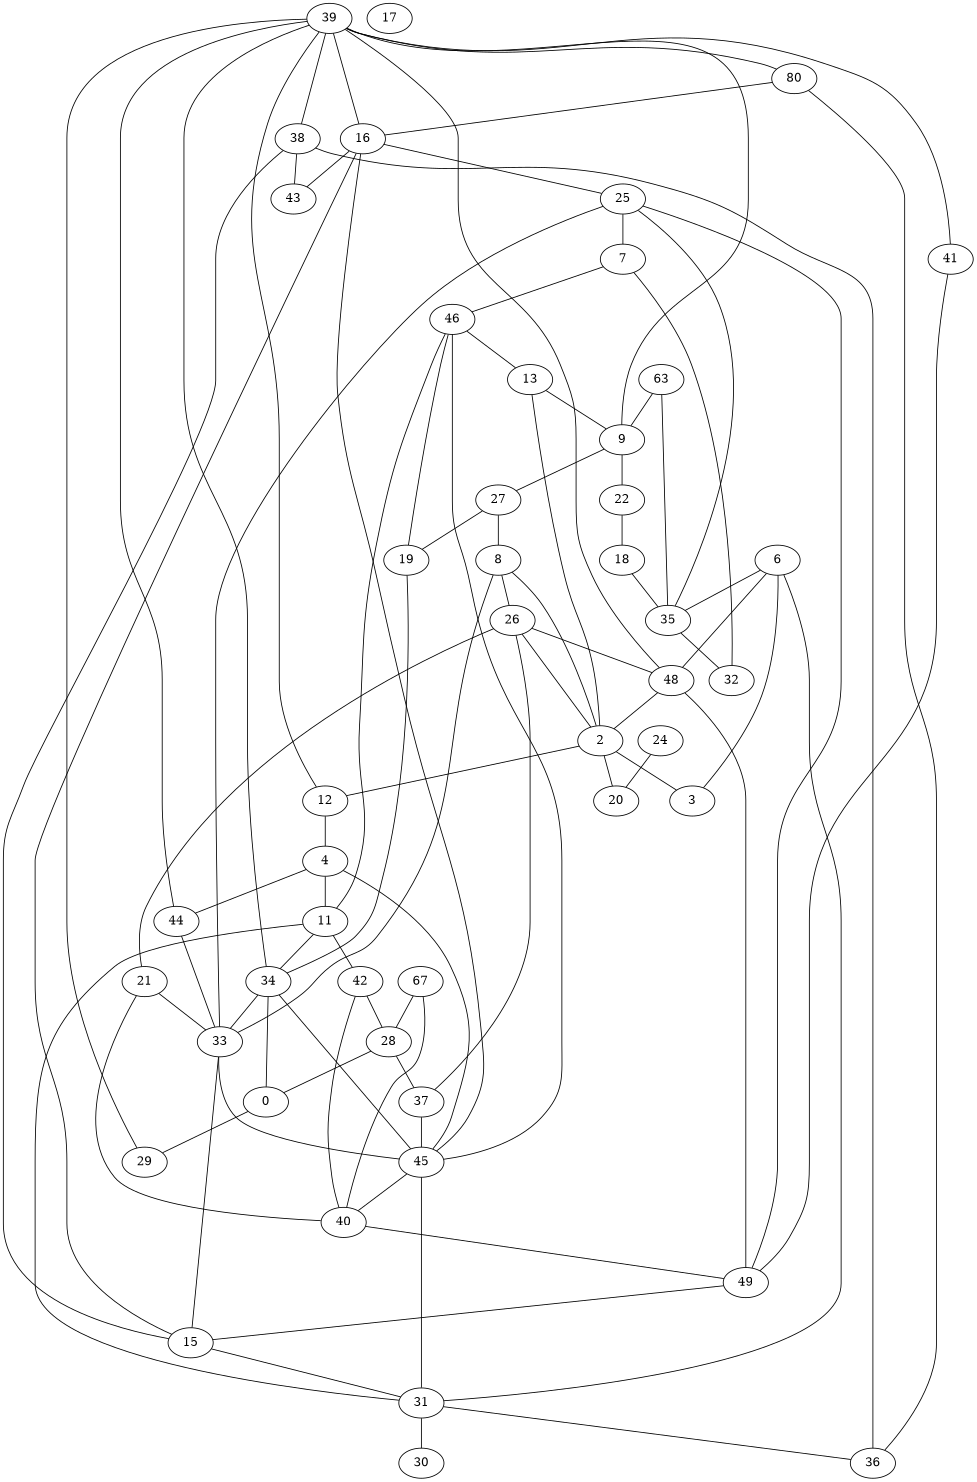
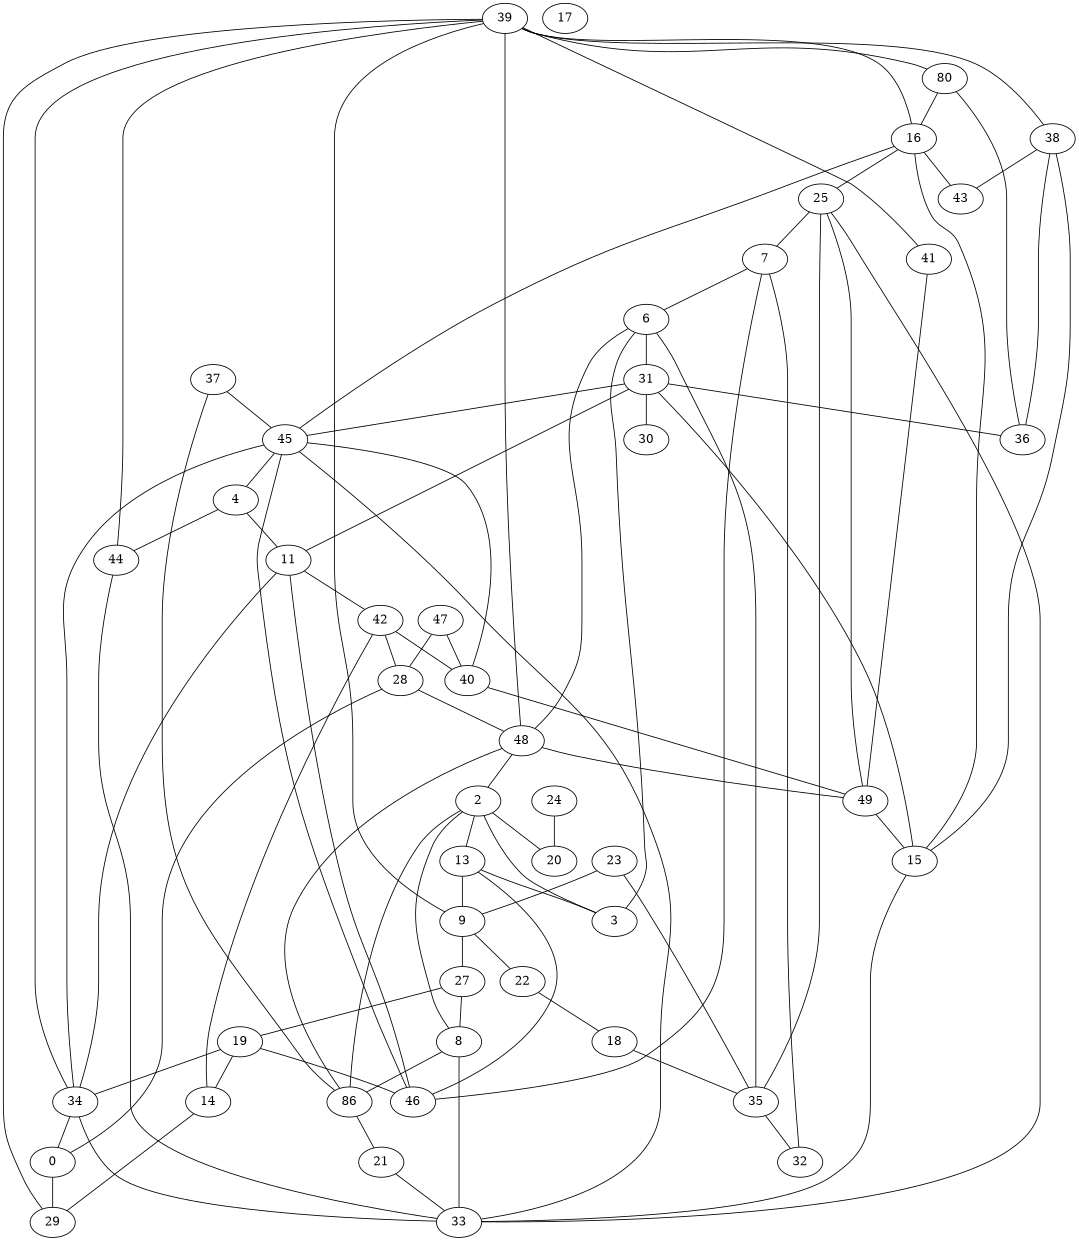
edge "7" -- "6": added
node "63": label "63" -> "23"
node "26": label "26" -> "86"
node "12": removed
edge "13" -- "3": added
node "67": label "67" -> "47"
edge "28" -- "37": now "28" -- "48"
node "14": added
edge "21" -- "40": removed
